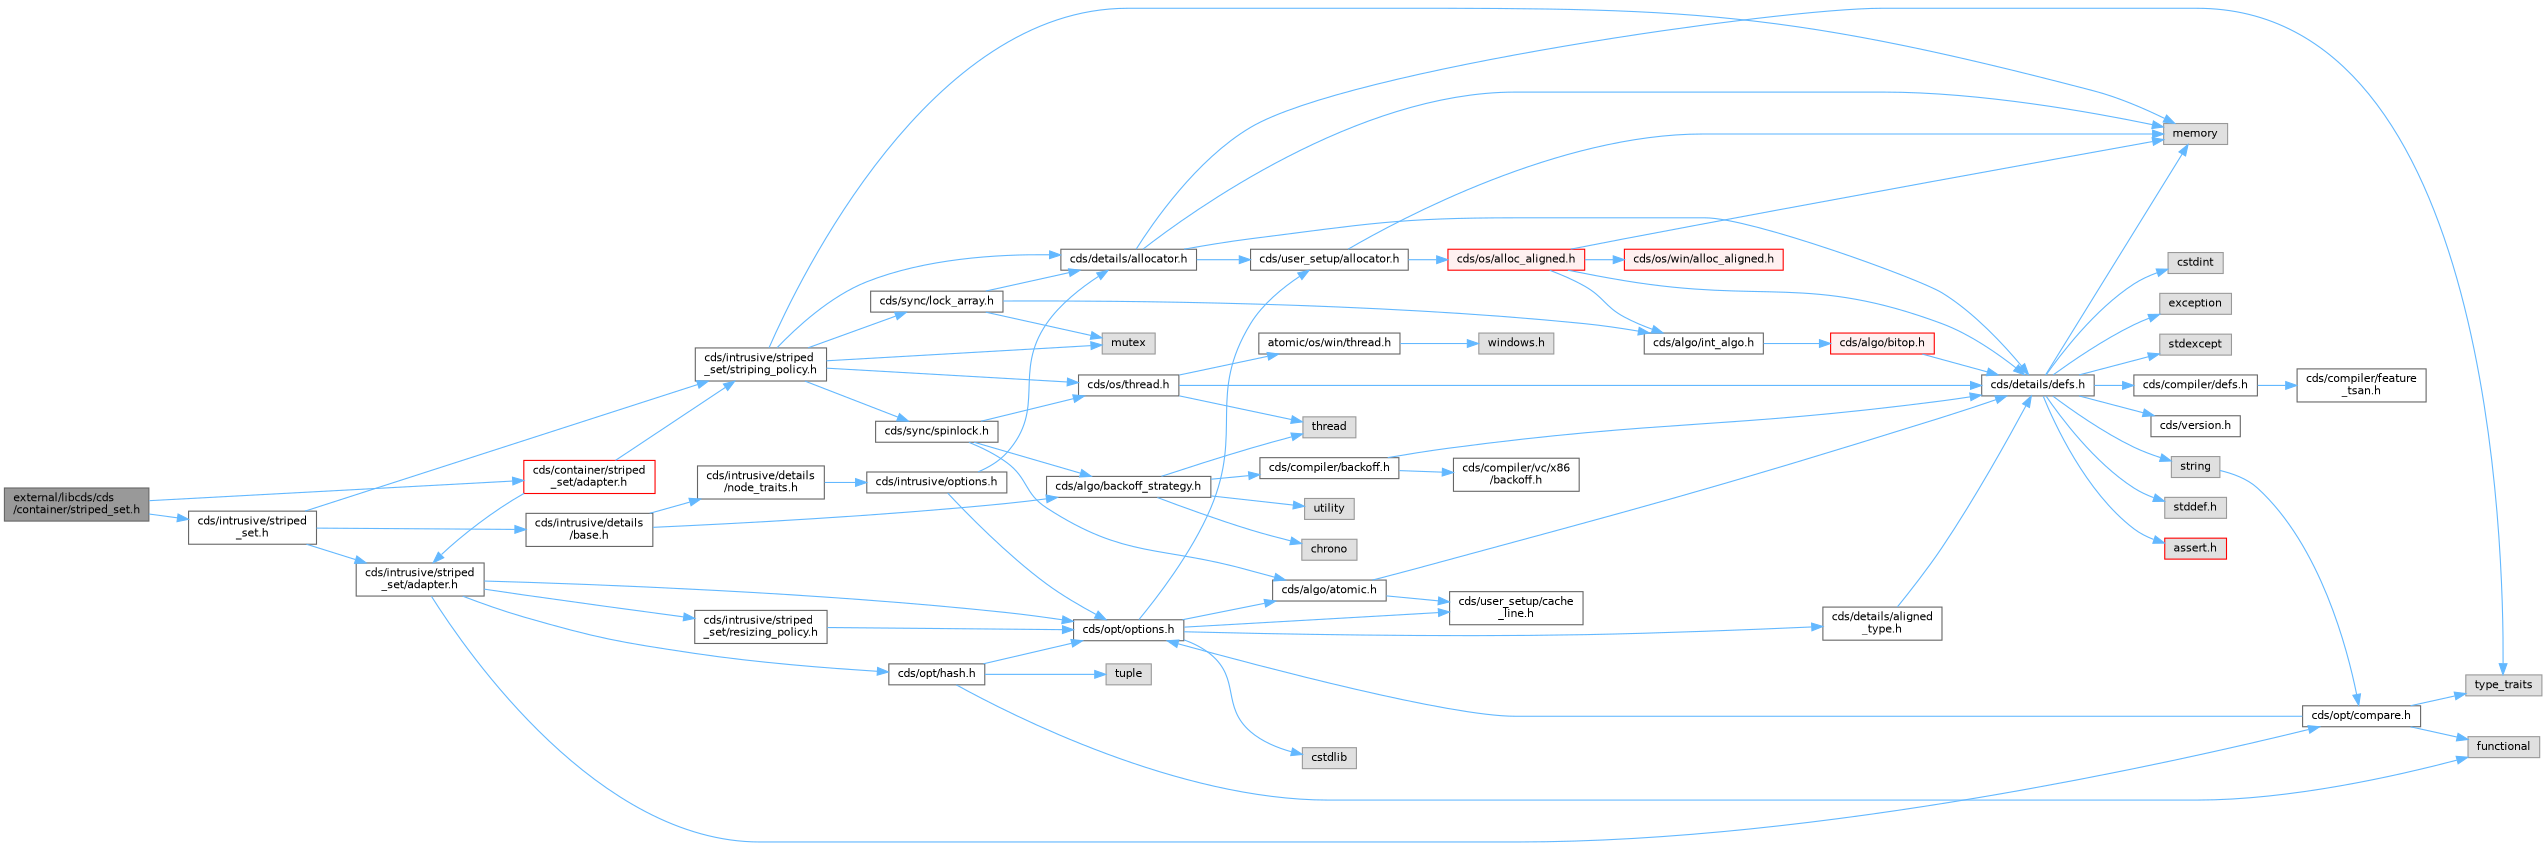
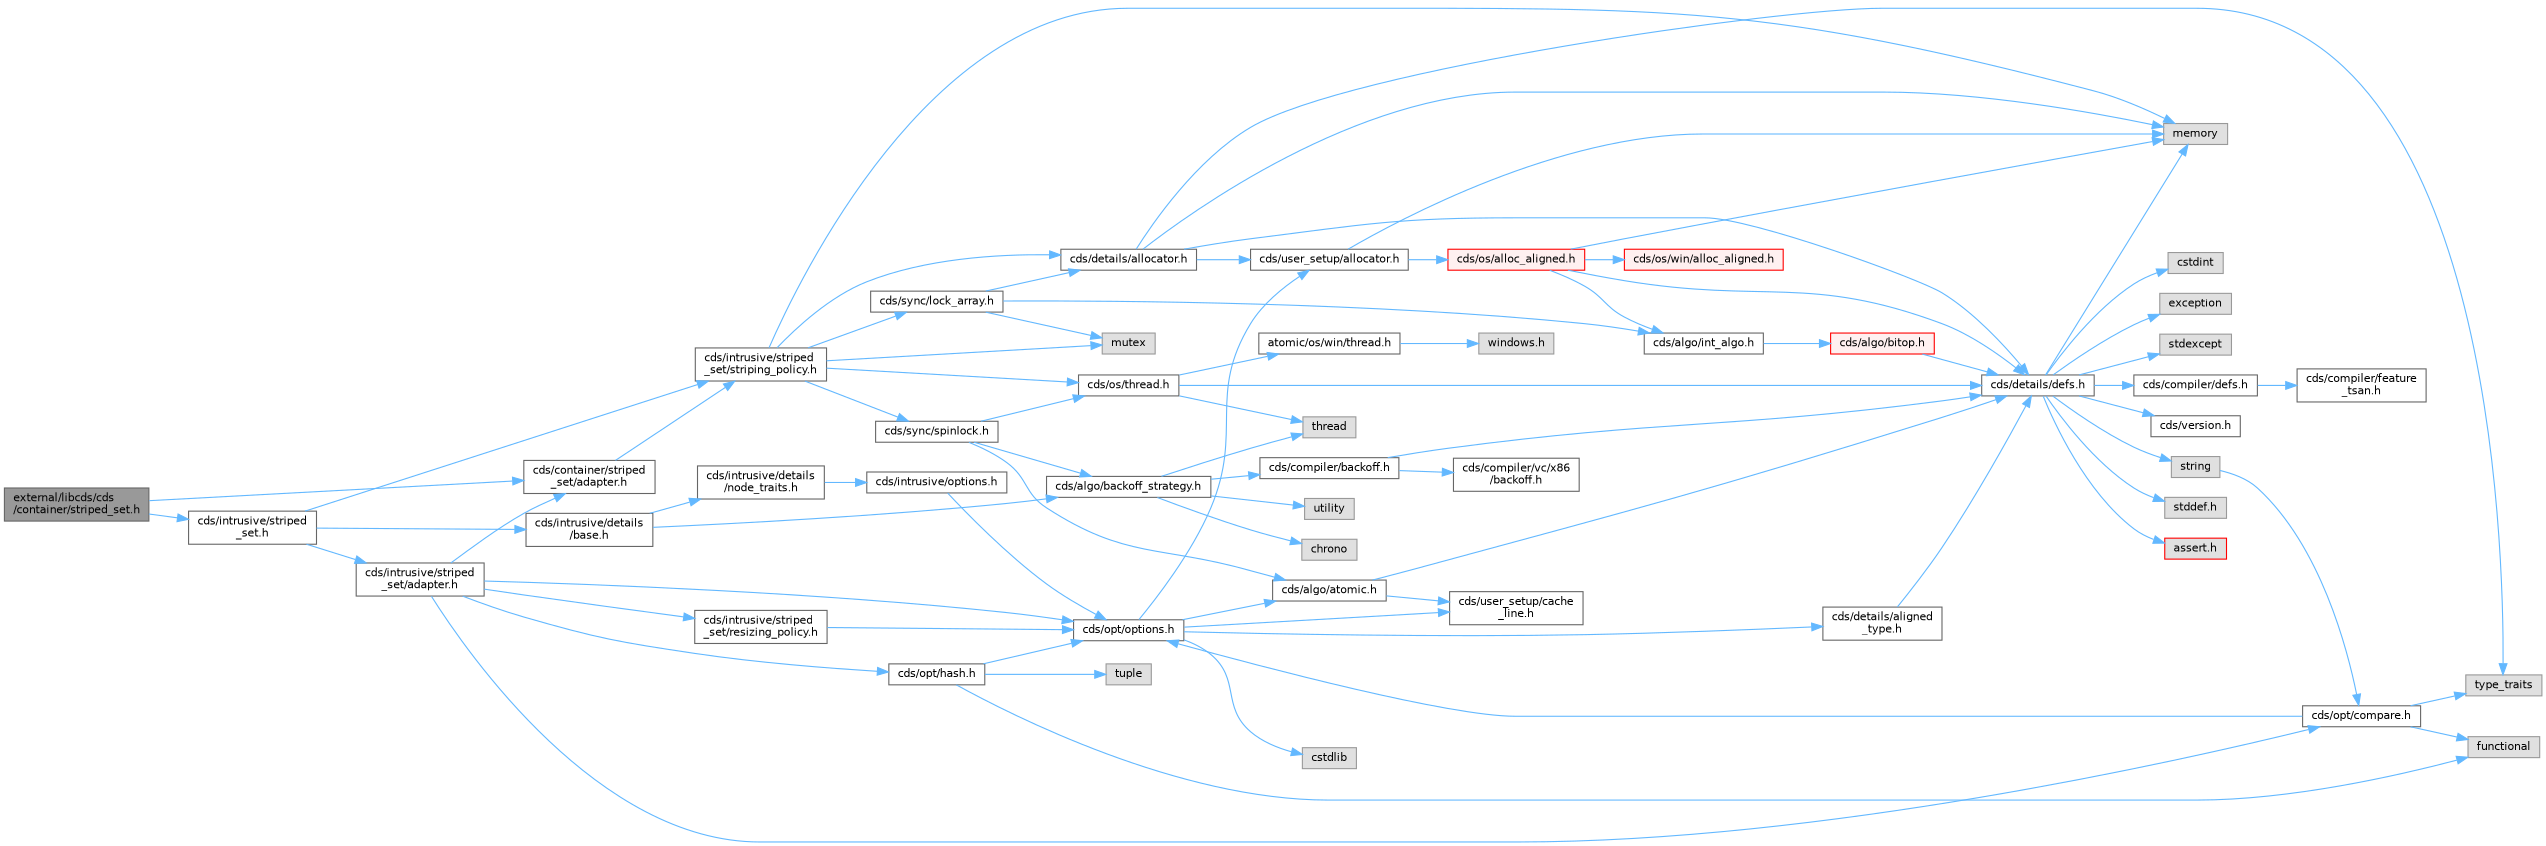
edge "cds/intrusive/options.h" -> "cds/details/allocator.h": removed
node "cds/container/striped _set/adapter.h": color red -> grey40
edge "cds/container/striped _set/adapter.h" -> "cds/intrusive/striped _set/adapter.h": reversed
